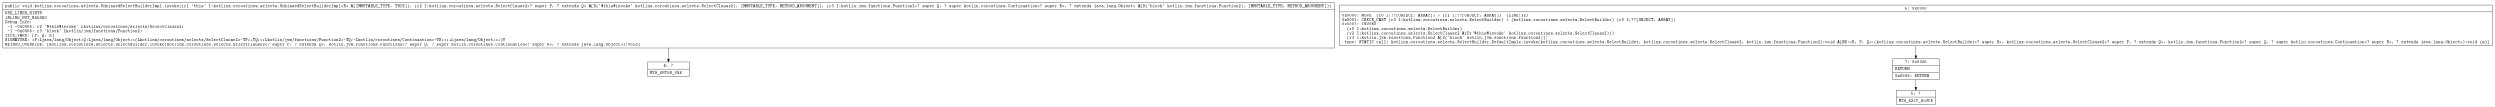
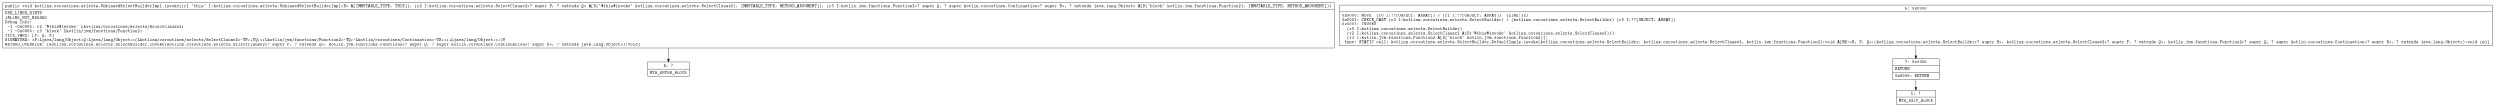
node "4: ?": text "MTH_ENTER_USE" -> "MTH_ENTER_BLOCK"
